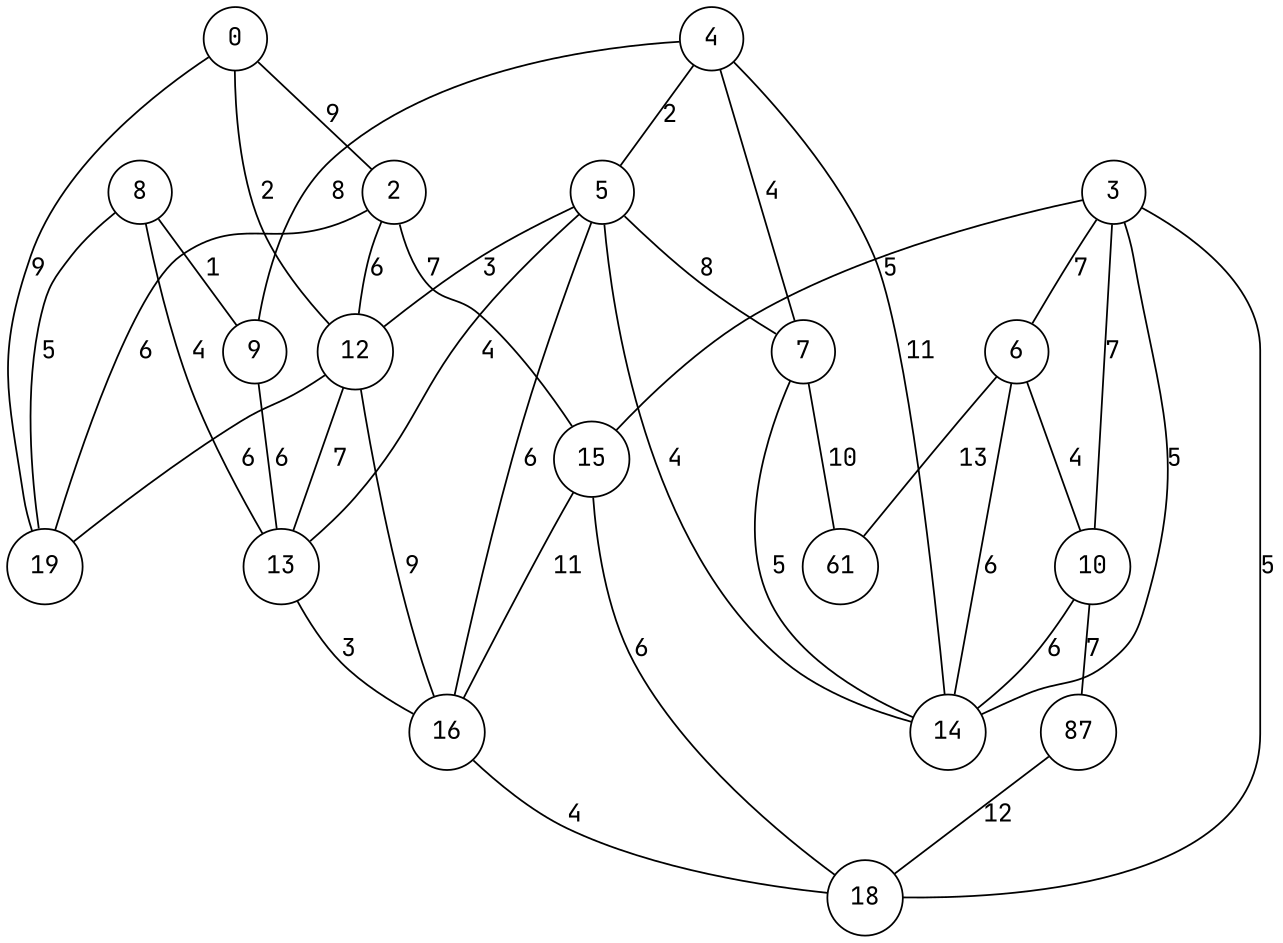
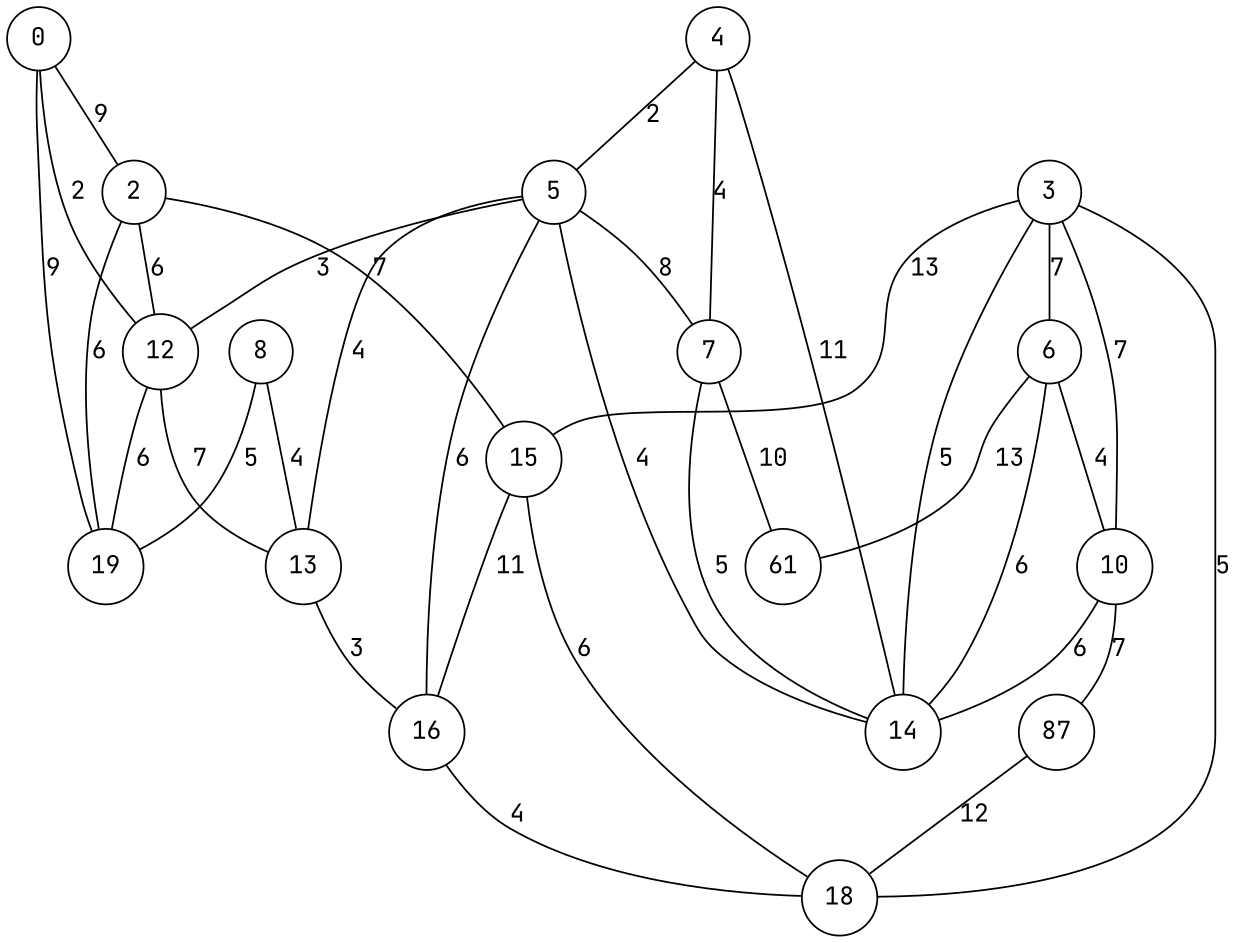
edge "3" -- "15": label "5" -> "13"
node "9": removed
edge "12" -- "16": removed, label "9"
